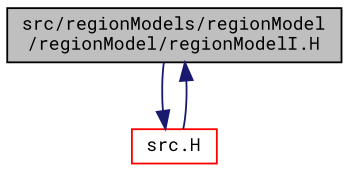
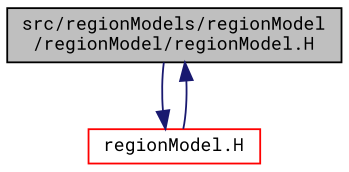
node "src/regionModels/regionModel /regionModel/regionModelI.H": label "src/regionModels/regionModel /regionModel/regionModelI.H" -> "src/regionModels/regionModel /regionModel/regionModel.H"
node "src.H": label "src.H" -> "regionModel.H"
